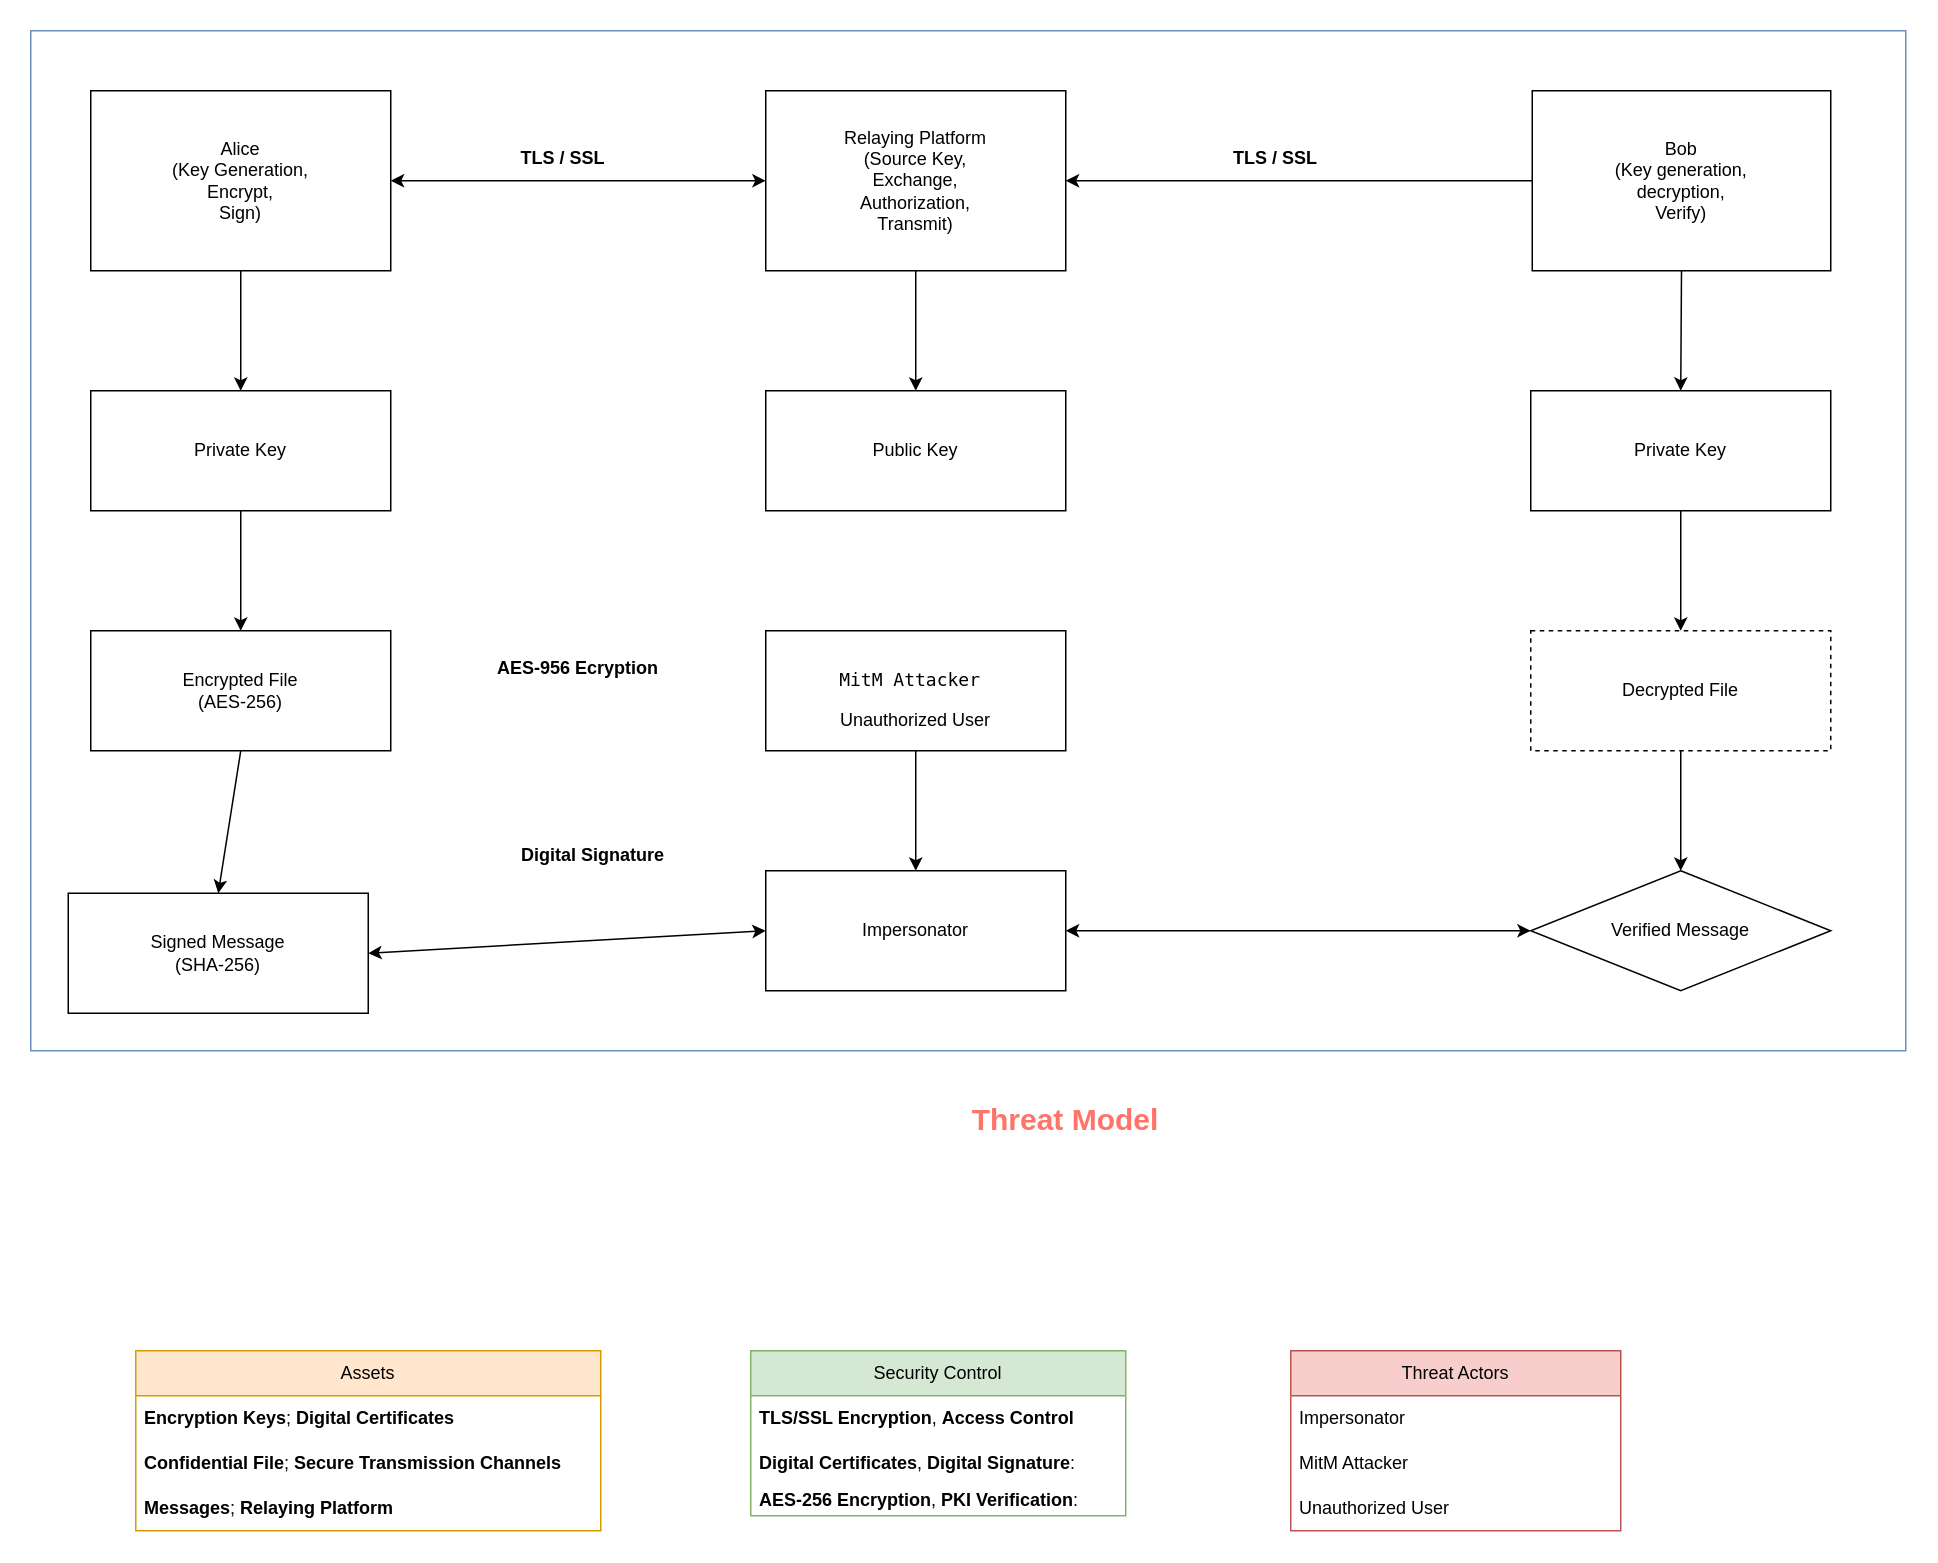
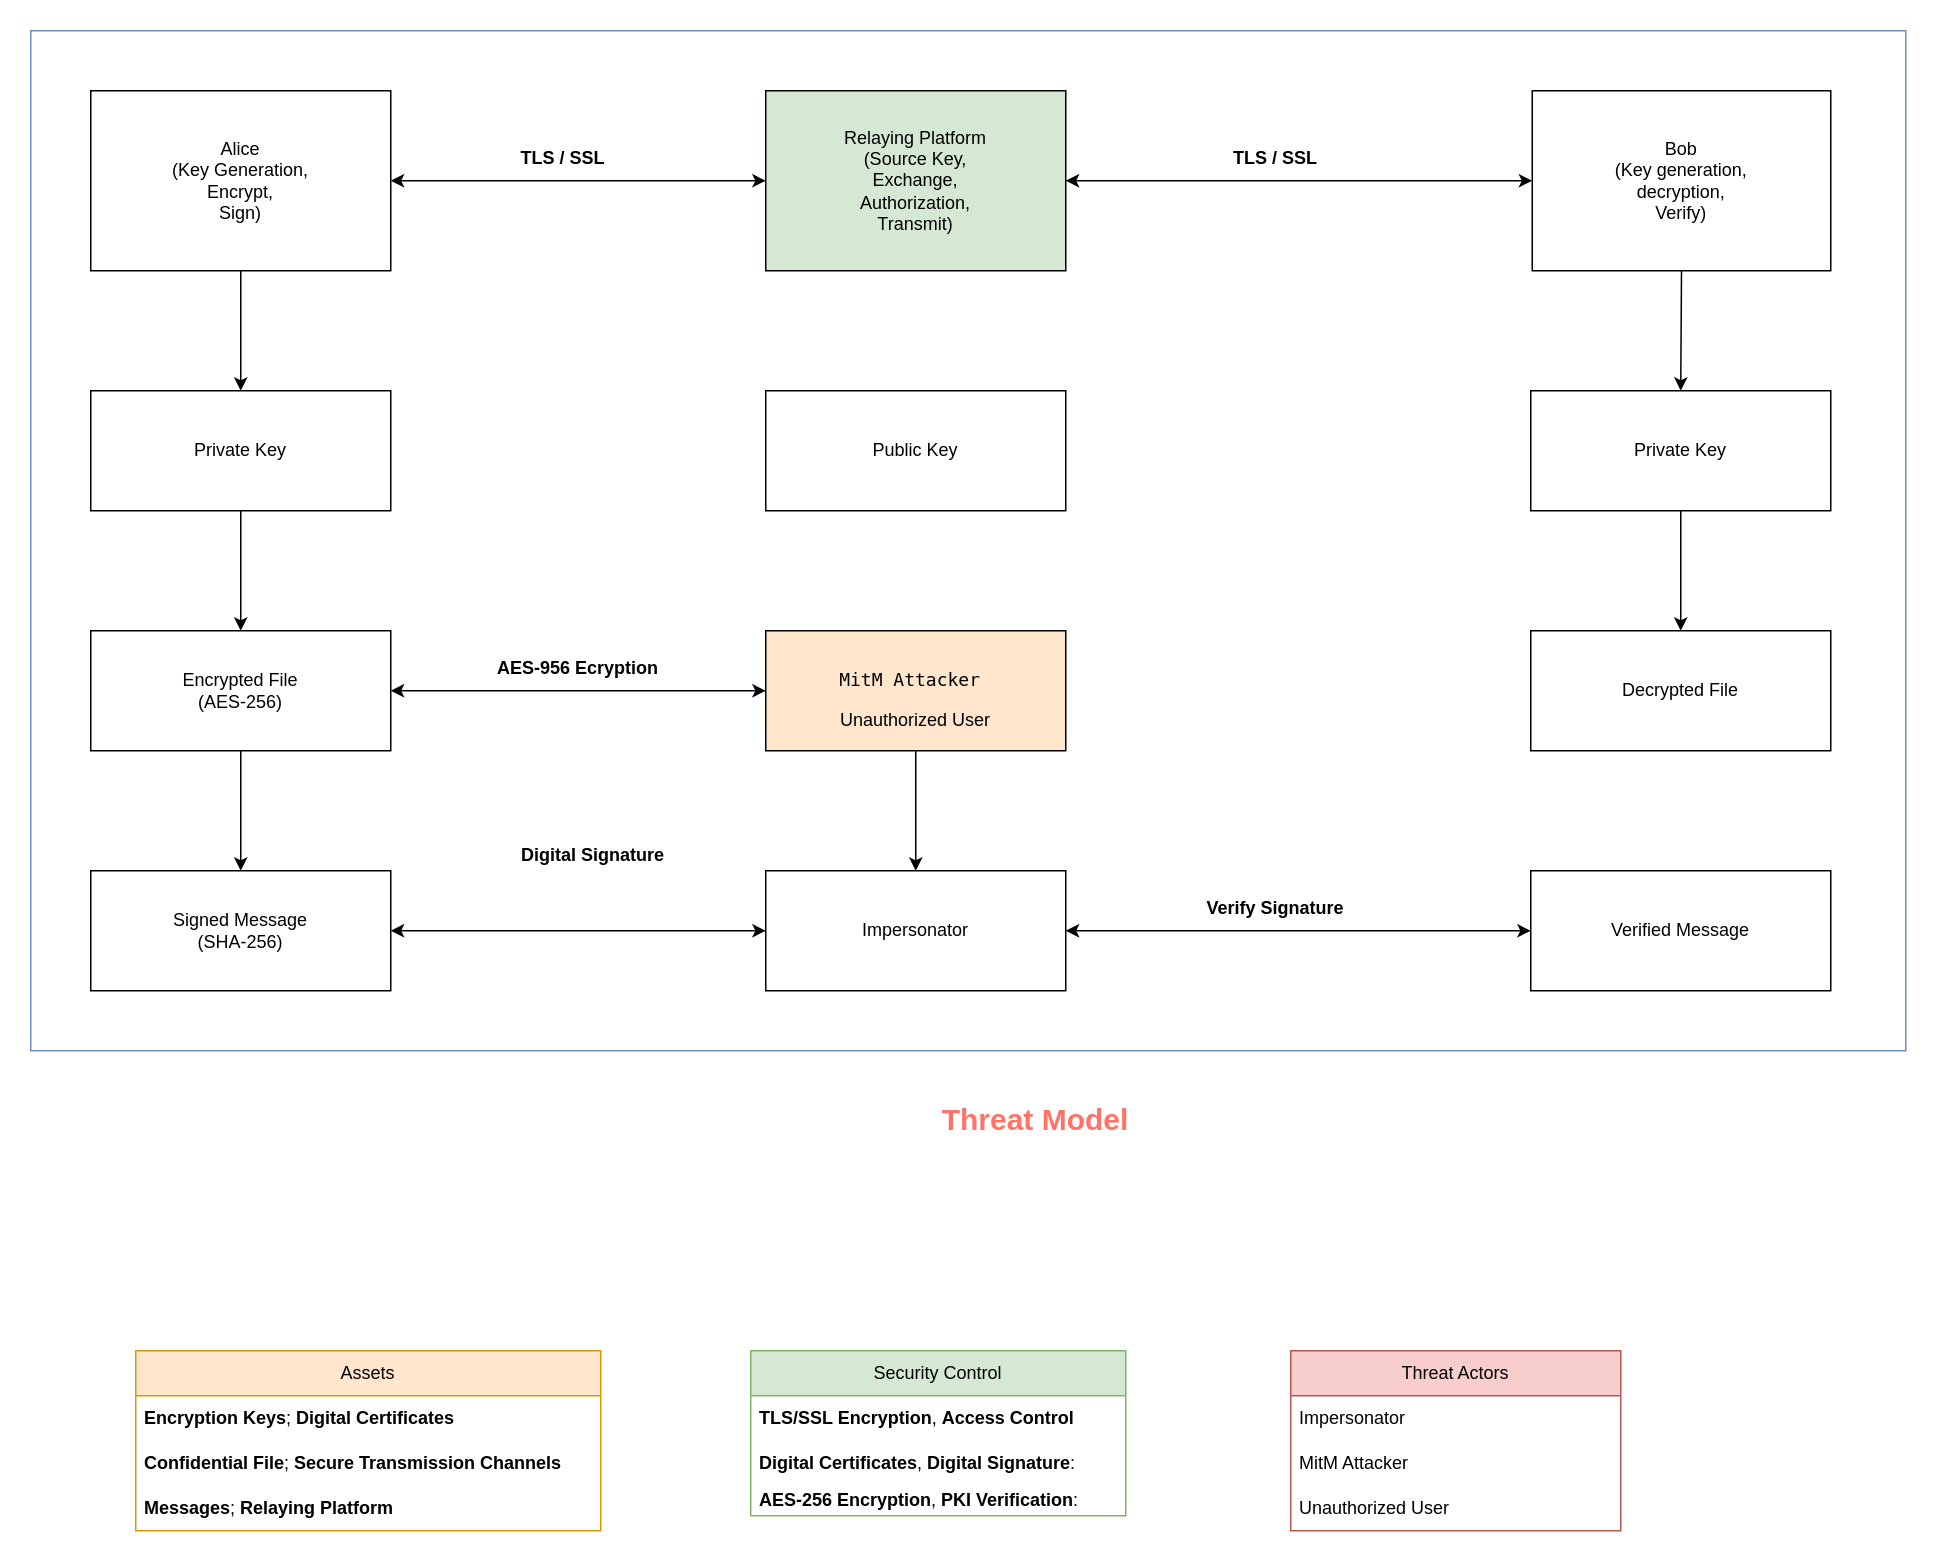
node "Relaying Platform (Source Key, Exchange, Authorization, Transmit)": fillcolor #ffffff -> #d5e8d4
edge "Bob (Key generation, decryption, Verify)" -> "Relaying Platform (Source Key, Exchange, Authorization, Transmit)": arrowhead none -> classic
edge "Relaying Platform (Source Key, Exchange, Authorization, Transmit)" -> "Public Key": removed
edge "Encrypted File (AES-256)" -- "MitM Attacker Unauthorized User": added
node "MitM Attacker Unauthorized User": fillcolor #ffffff -> #ffe6cc
node "Decrypted File": style dashed -> solid
edge "Decrypted File" -> "Verified Message": removed
node "Verify Signature": added
node "Verified Message": shape diamond -> rectangle
node "Signed Message (SHA-256)": moved (218, 953) -> (241, 931)
node "Threat Model": moved (1066, 1118) -> (1036, 1118)
